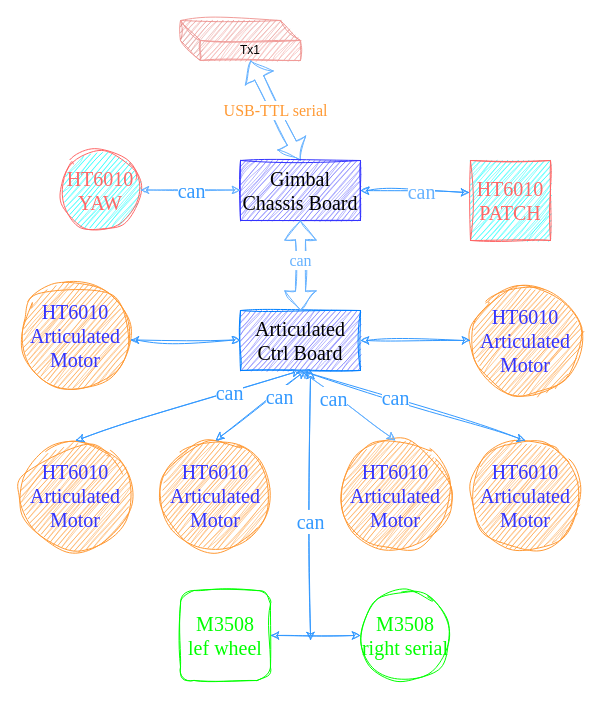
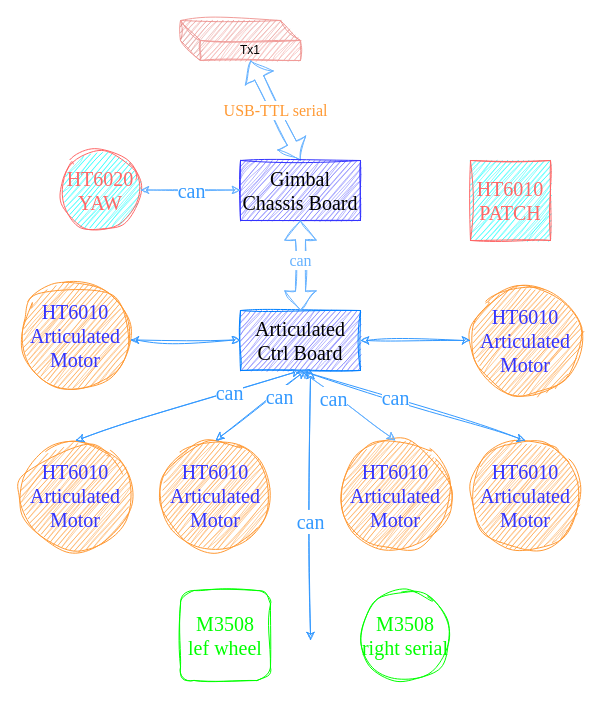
node "HT6010 YAW": label "HT6010 YAW" -> "HT6020 YAW"
edge "Gimbal Chassis Board" -- "HT6010 PATCH": removed, label "can"
edge "M3508 lef wheel" -- "M3508 right serial": removed
